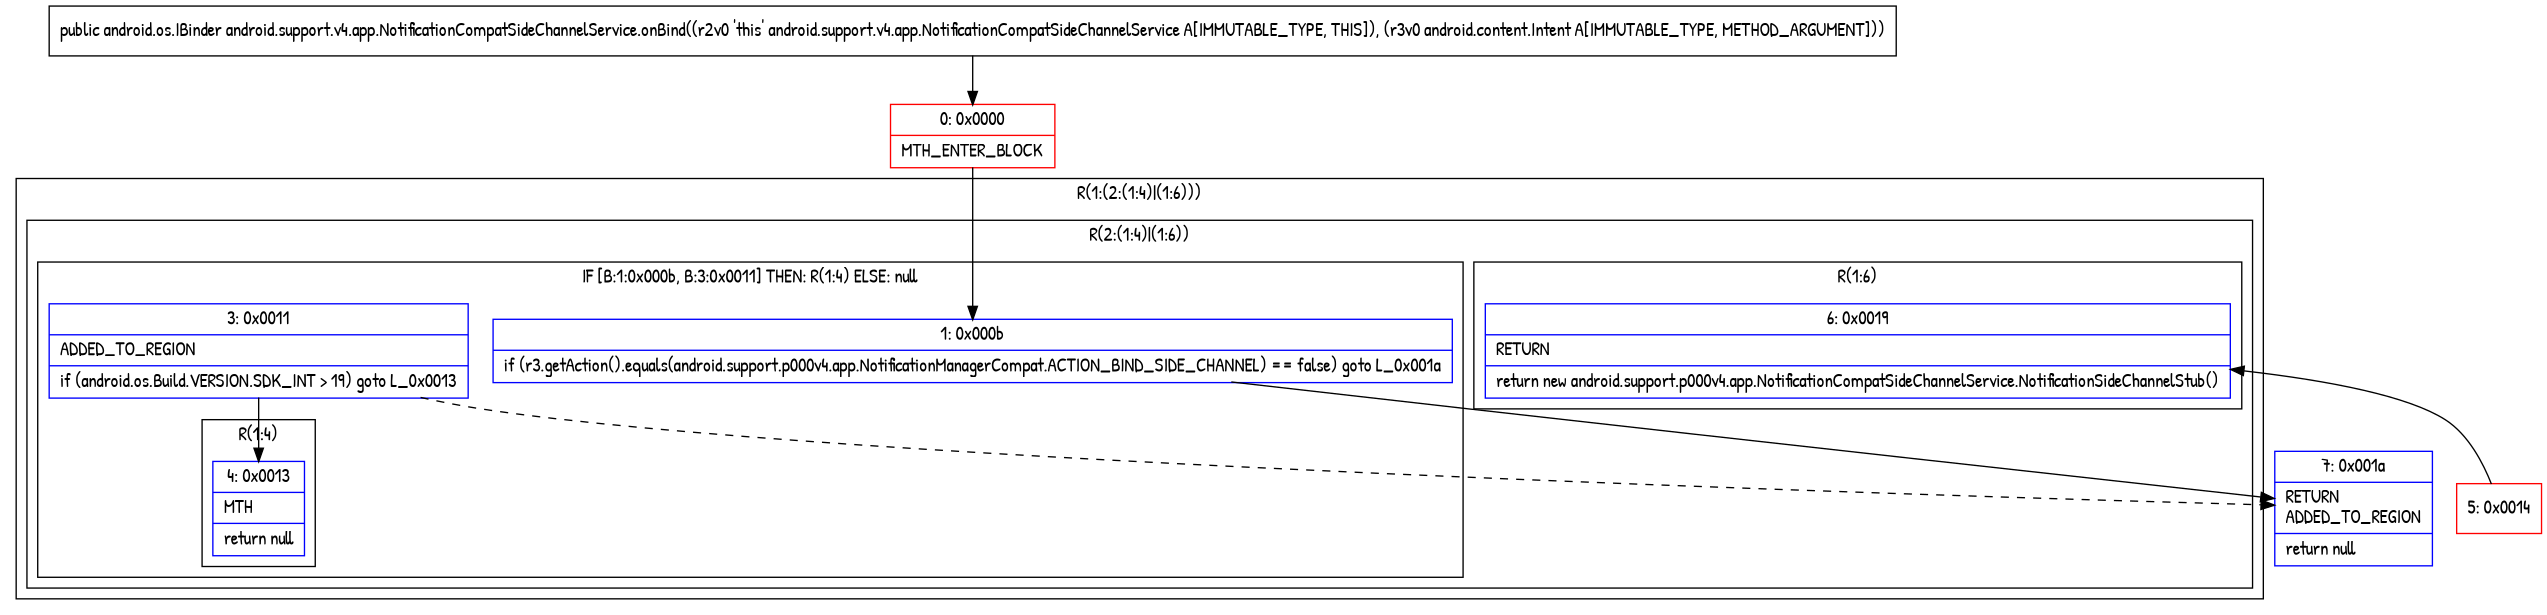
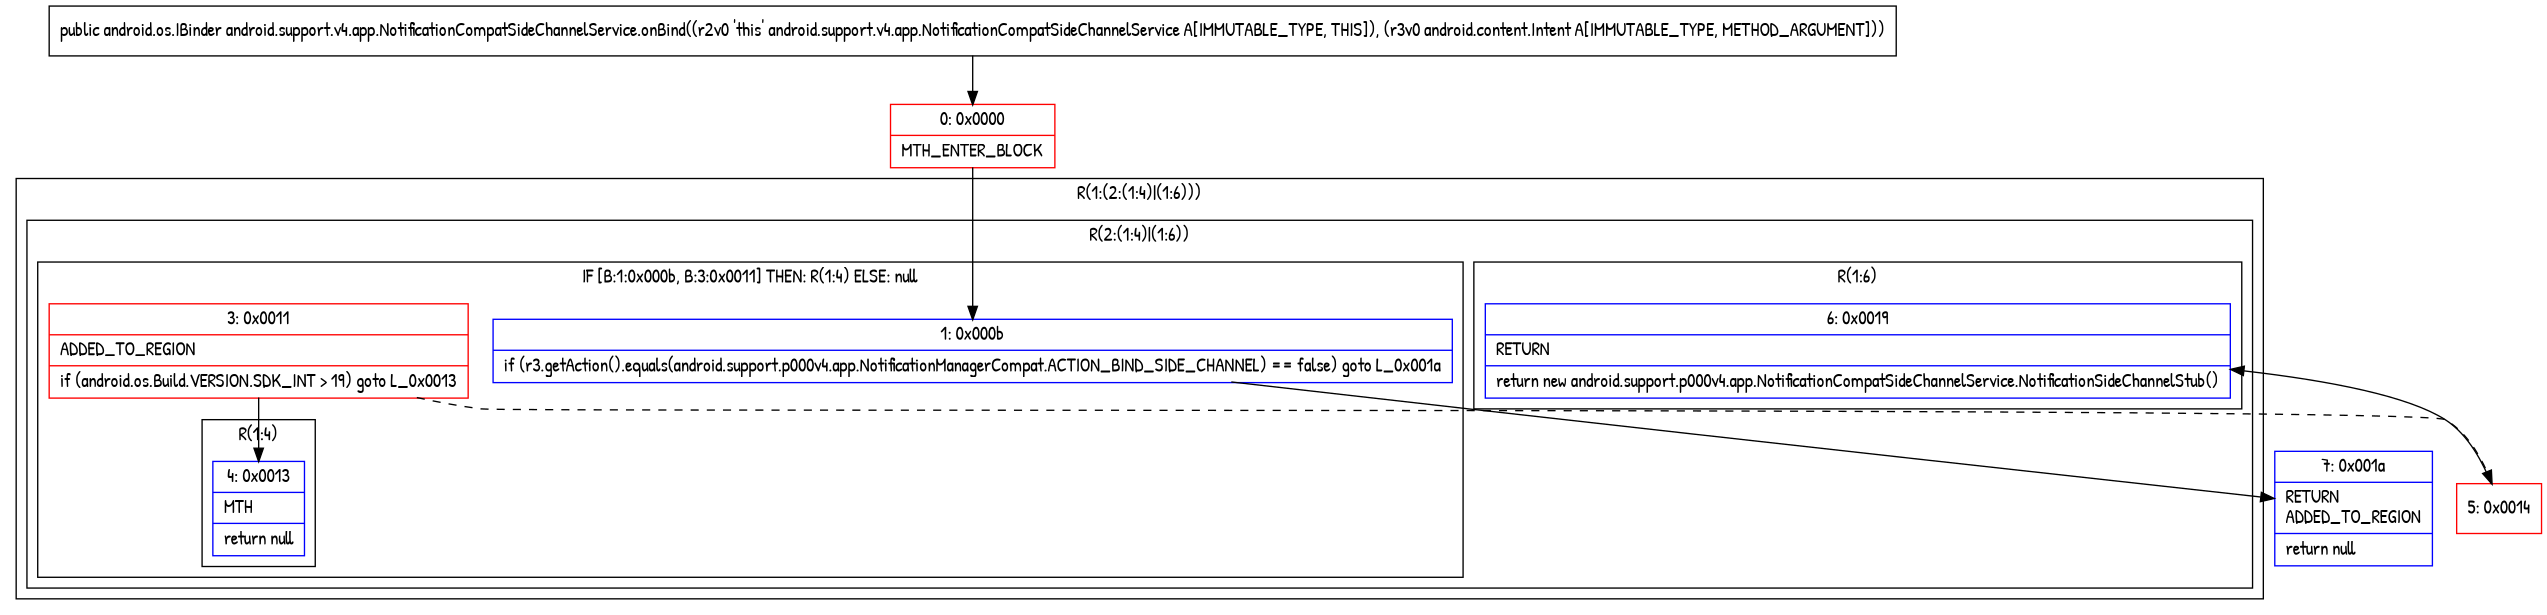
node "3: 0x0011": color blue -> red
edge "3: 0x0011" -> "7: 0x001a": now "3: 0x0011" -> "5: 0x0014"
